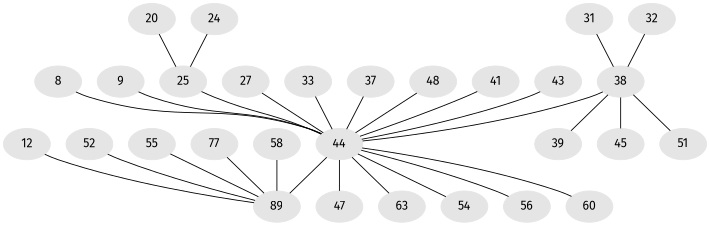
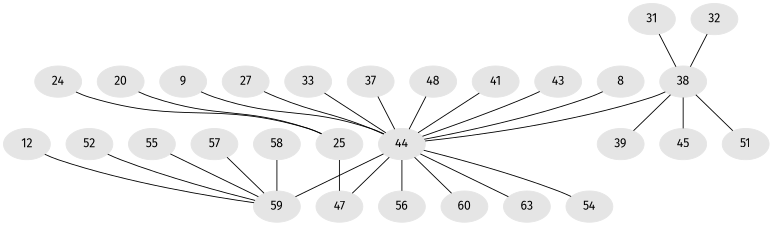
edge "25" -- "44": now "25" -- "47"
node "77": label "77" -> "57"
node "89": label "89" -> "59"
